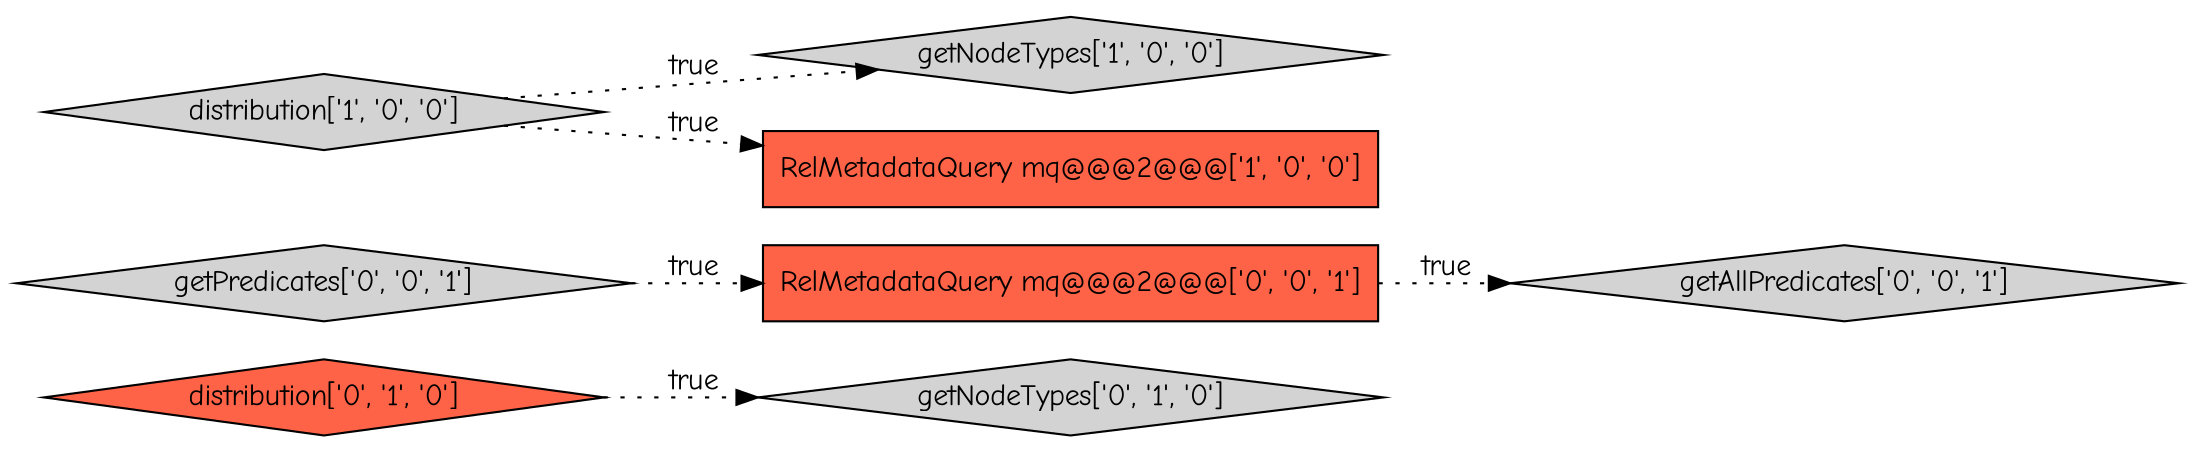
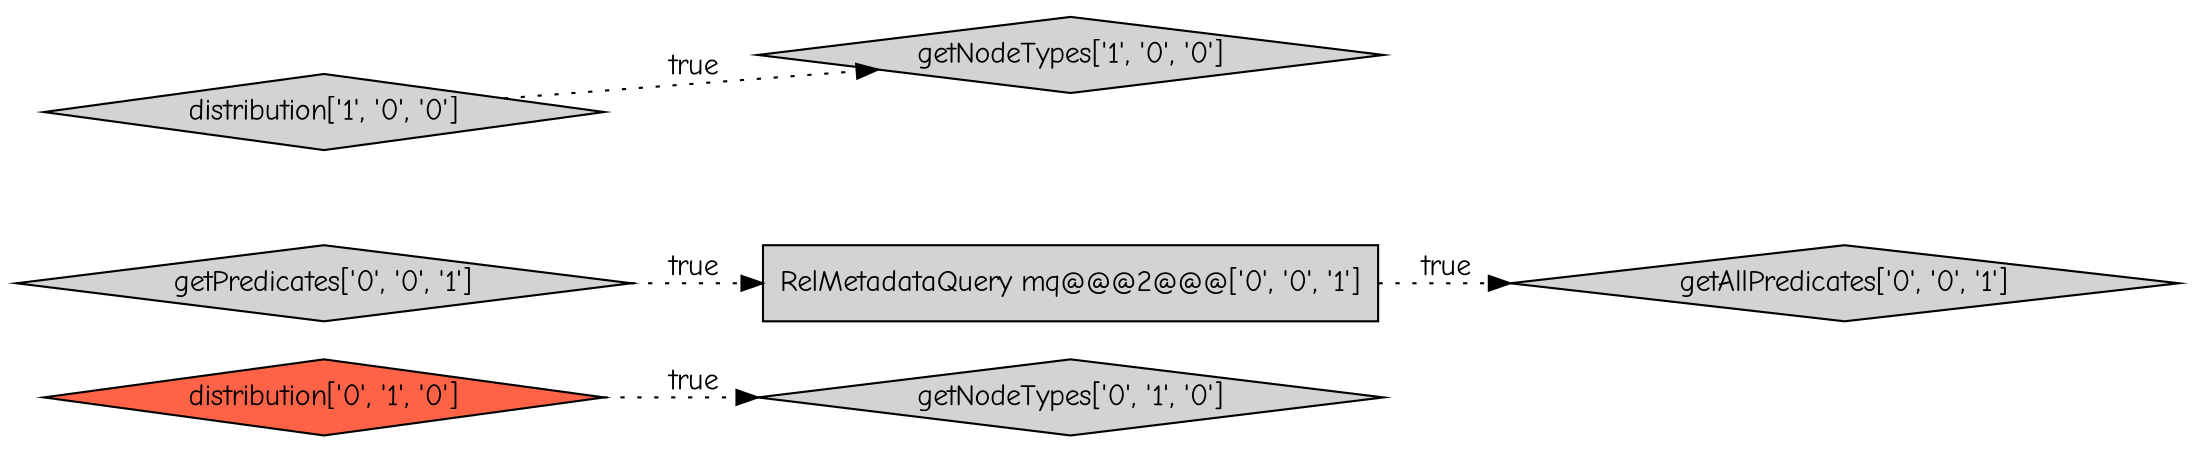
node "RelMetadataQuery mq@@@2@@@['1', '0', '0']": removed
node "RelMetadataQuery mq@@@2@@@['0', '0', '1']": fillcolor tomato -> lightgray
